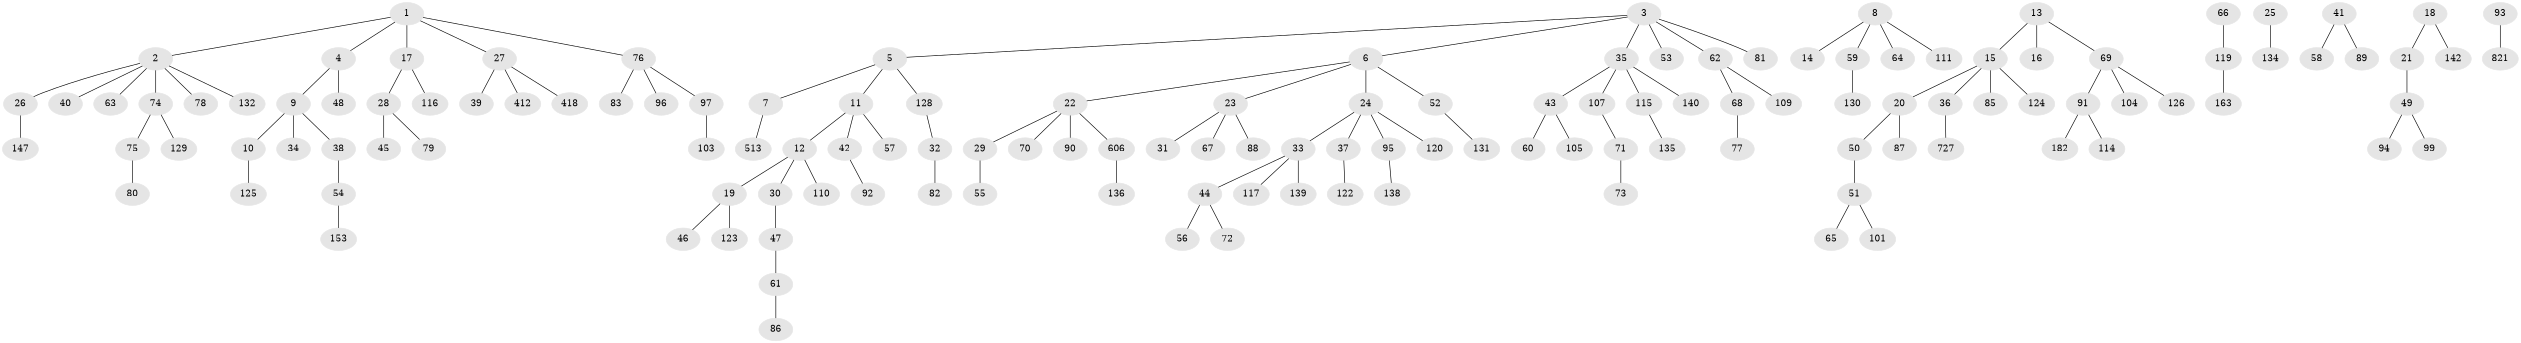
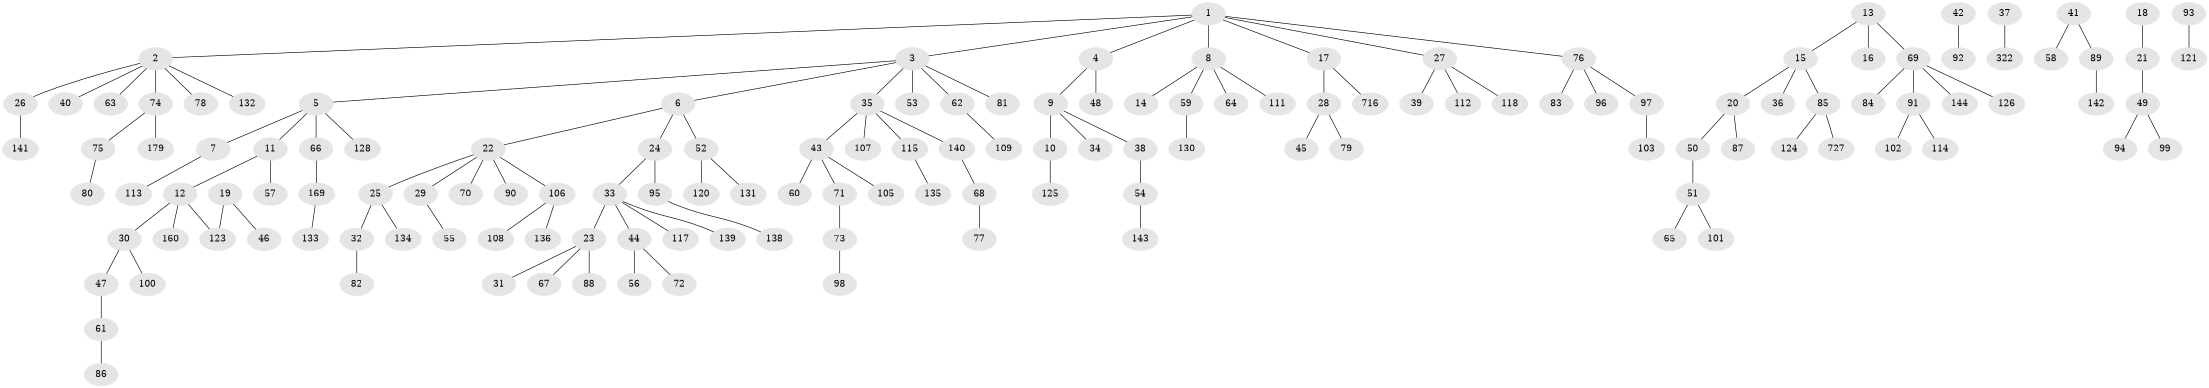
edge "1" -- "3": added
edge "1" -- "8": added
edge "18" -- "142": now "89" -- "142"
node "119": label "119" -> "169"
node "821": label "821" -> "121"
edge "6" -- "23": now "33" -- "23"
edge "62" -- "68": now "140" -- "68"
edge "15" -- "124": now "85" -- "124"
node "116": label "116" -> "716"
node "412": label "412" -> "112"
node "418": label "418" -> "118"
node "84": added
node "104": label "104" -> "144"
node "163": label "163" -> "133"
edge "128" -- "32": now "25" -- "32"
edge "5" -- "66": added
edge "11" -- "42": removed
edge "24" -- "37": removed
edge "24" -- "120": now "52" -- "120"
edge "107" -- "71": now "43" -- "71"
edge "36" -- "727": now "85" -- "727"
node "147": label "147" -> "141"
node "129": label "129" -> "179"
node "513": label "513" -> "113"
node "606": label "606" -> "106"
node "182": label "182" -> "102"
edge "22" -- "25": added
edge "12" -- "19": now "12" -- "123"
node "110": label "110" -> "160"
node "122": label "122" -> "322"
node "153": label "153" -> "143"
node "108": added
node "100": added
node "98": added
